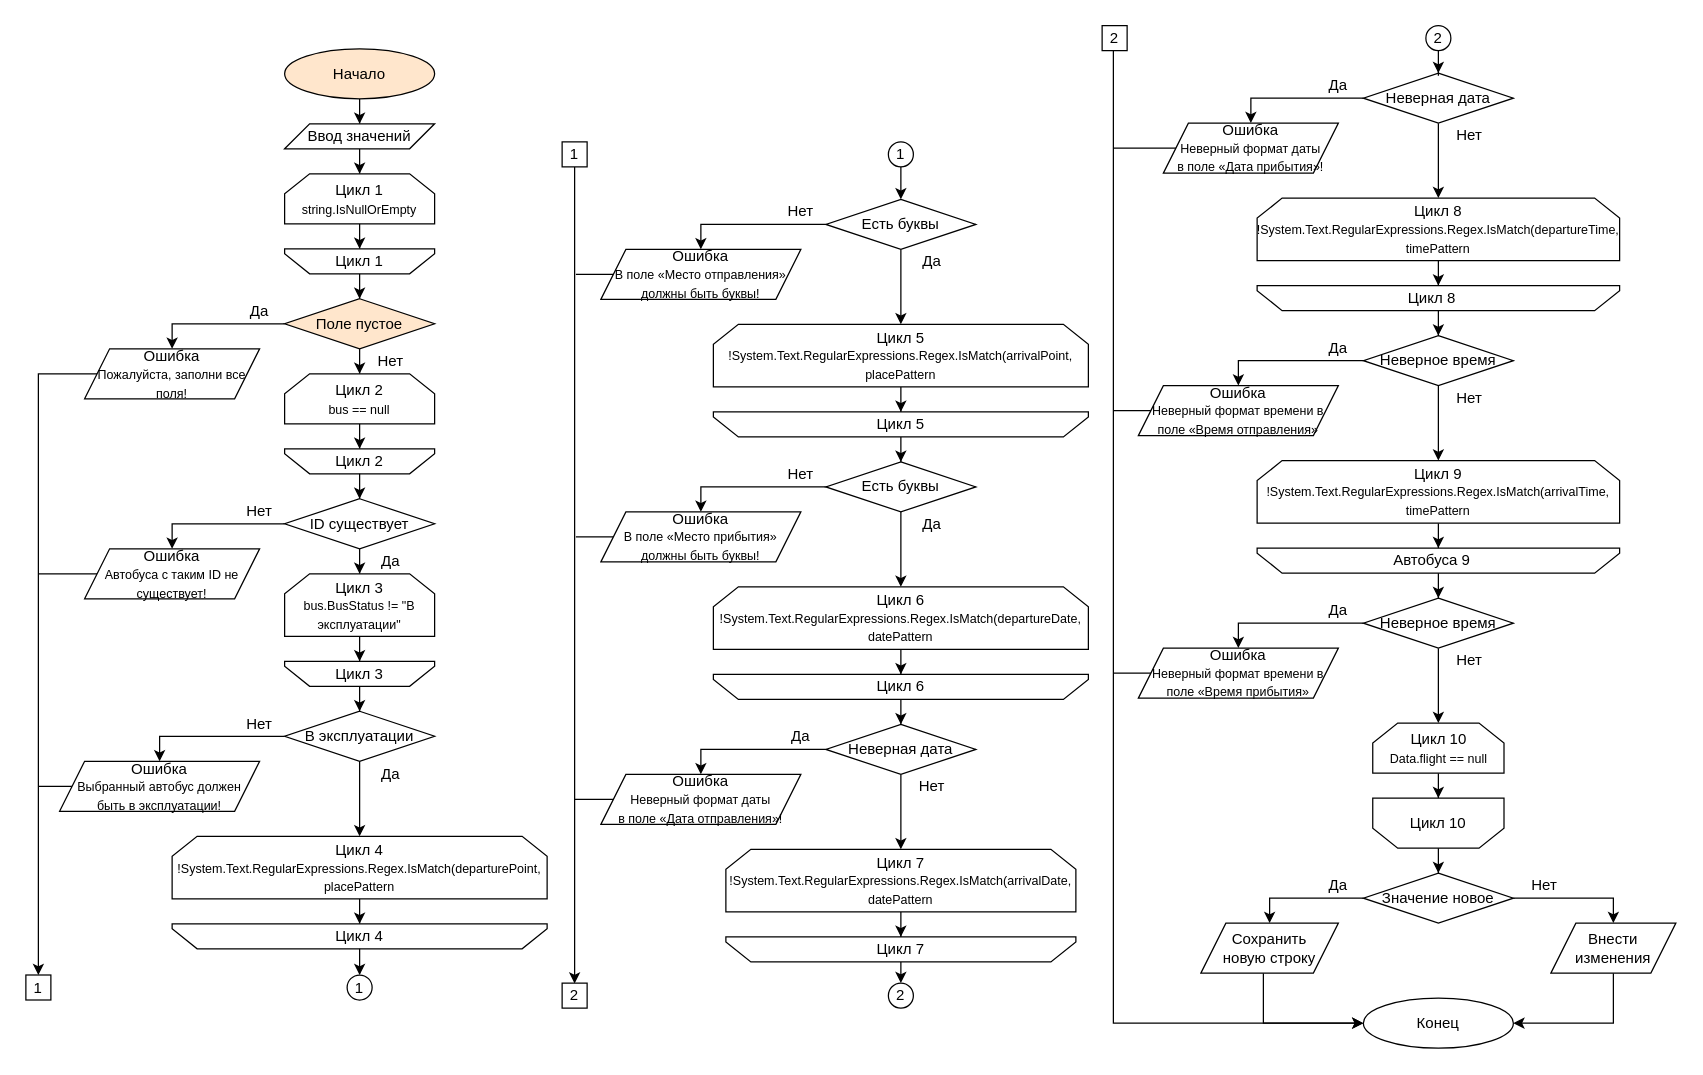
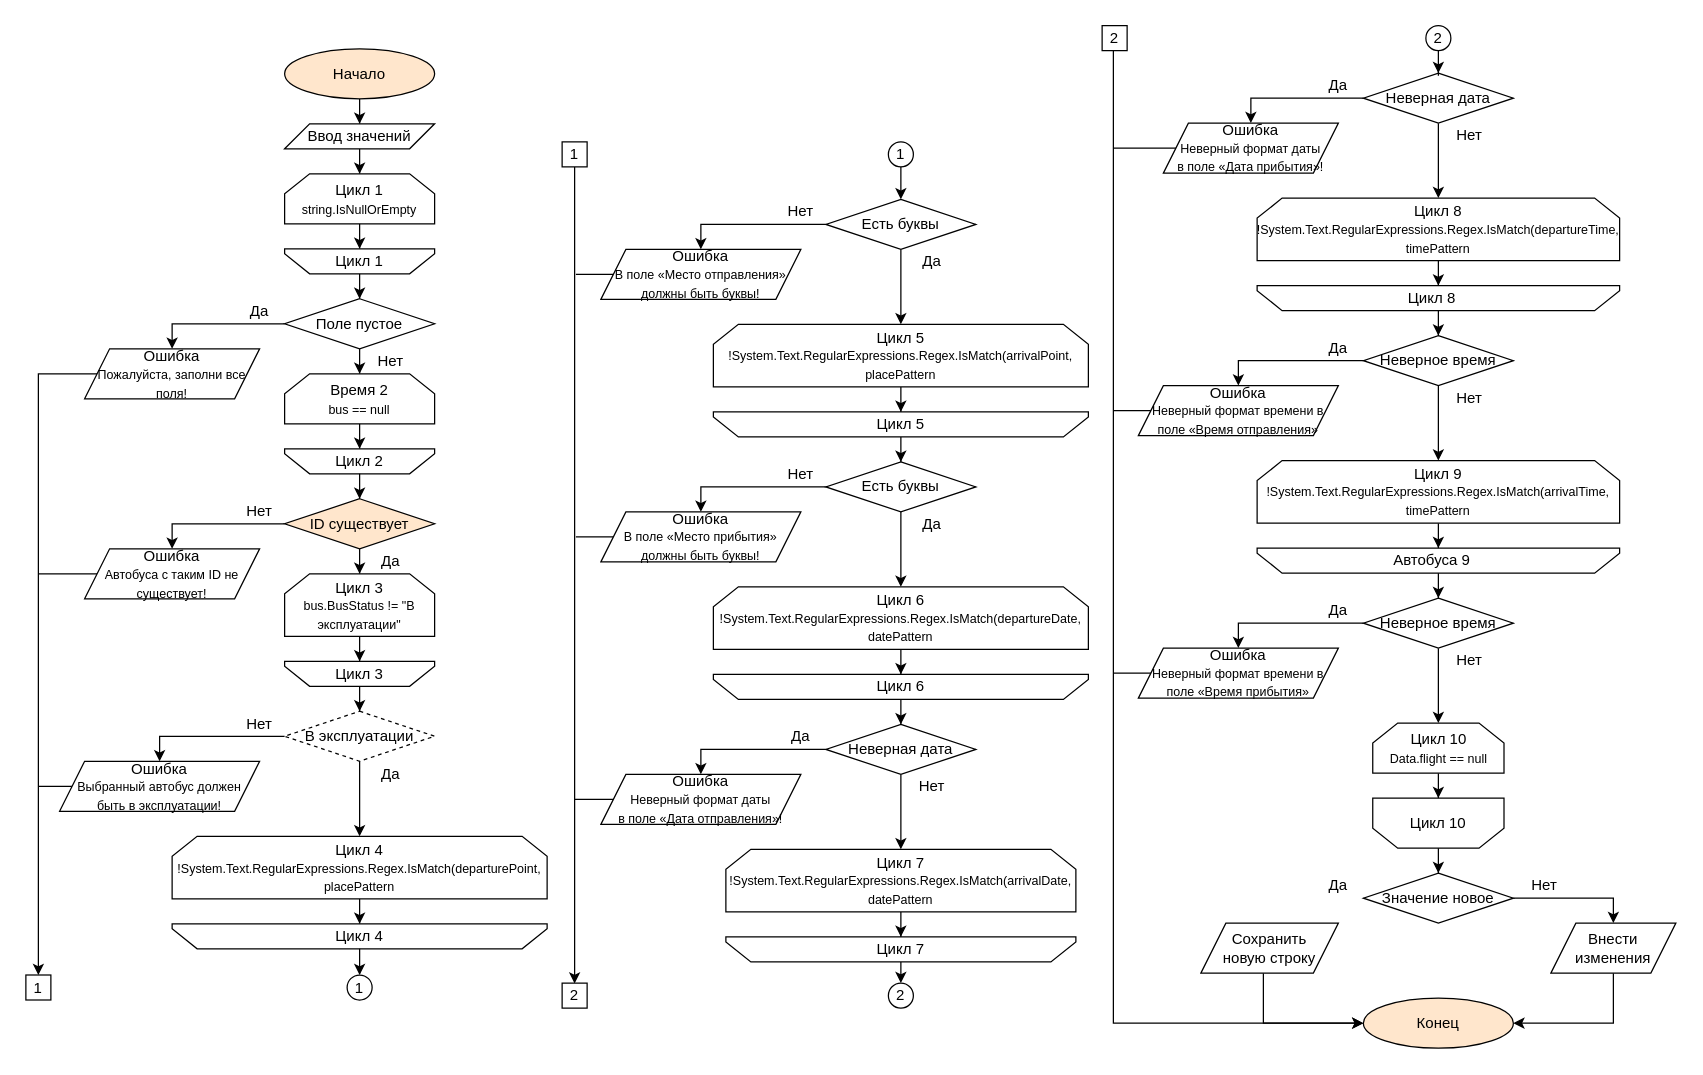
node "Поле пустое": fillcolor #ffe6cc -> #ffffff
node "Цикл 2 bus == null": label "Цикл 2 bus == null" -> "Время 2 bus == null"
node "ID существует": fillcolor #ffffff -> #ffe6cc
node "В эксплуатации": style solid -> dashed
edge "Значение новое" -> "Сохранить новую строку": removed
node "Конец": fillcolor #ffffff -> #ffe6cc
